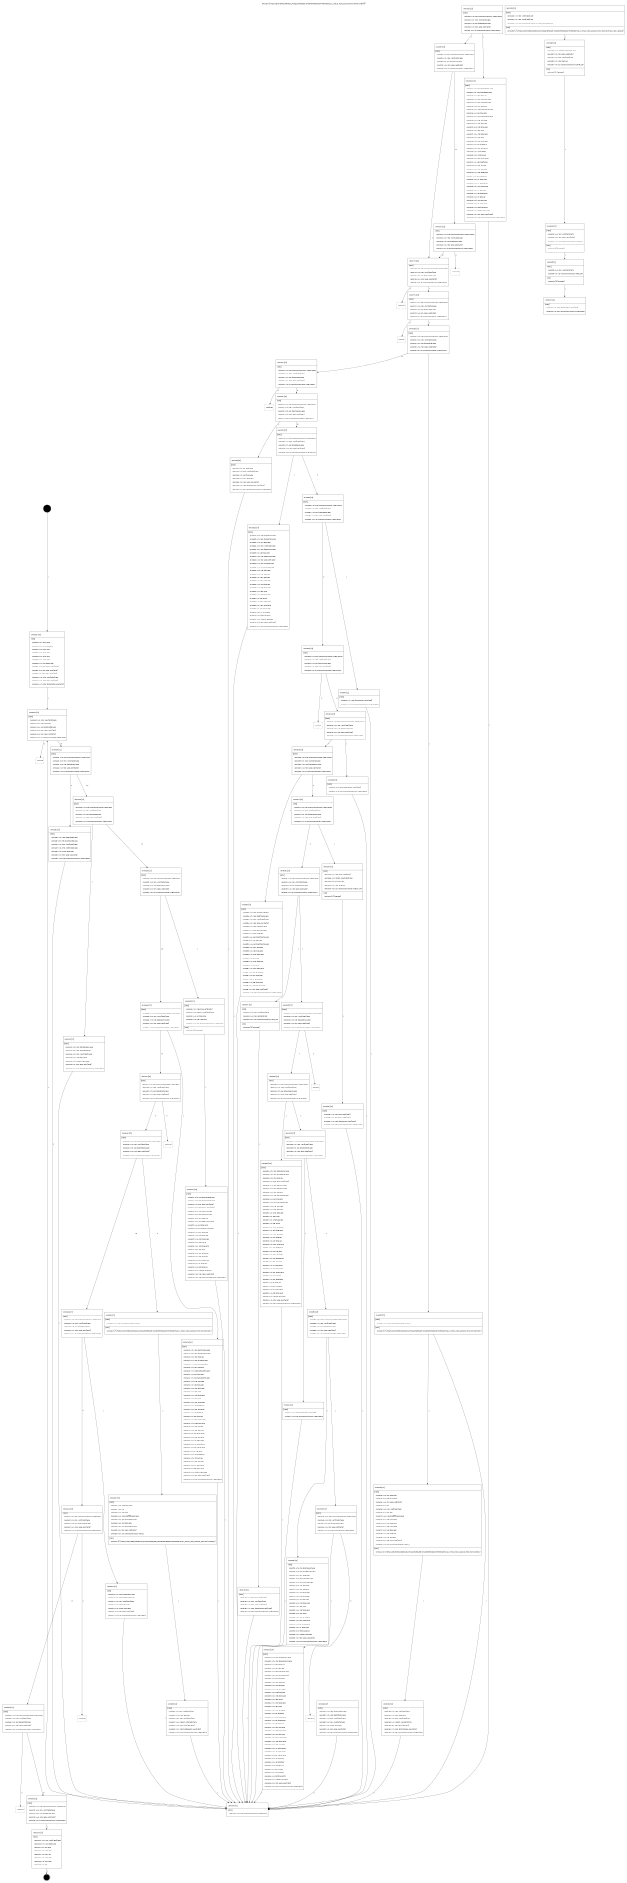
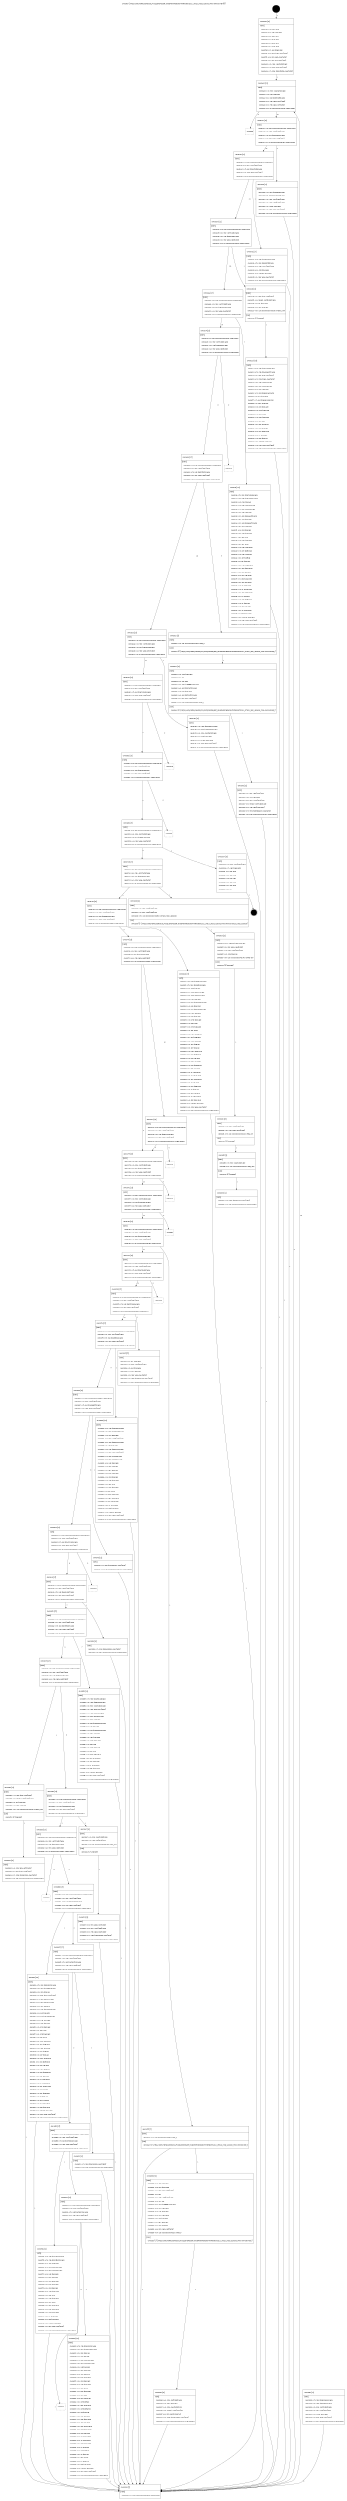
node "0x401715 [25]": added
